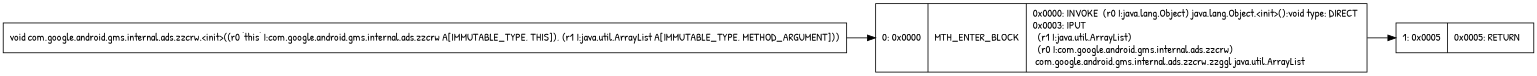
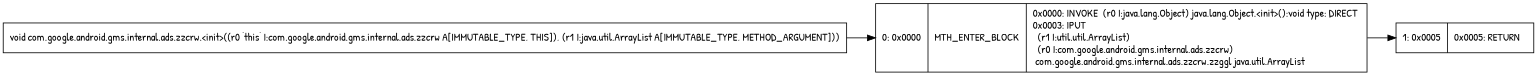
node "0: 0x0000": text "(r1 I:java.util.ArrayList)" -> "(r1 I:util.util.ArrayList)"
